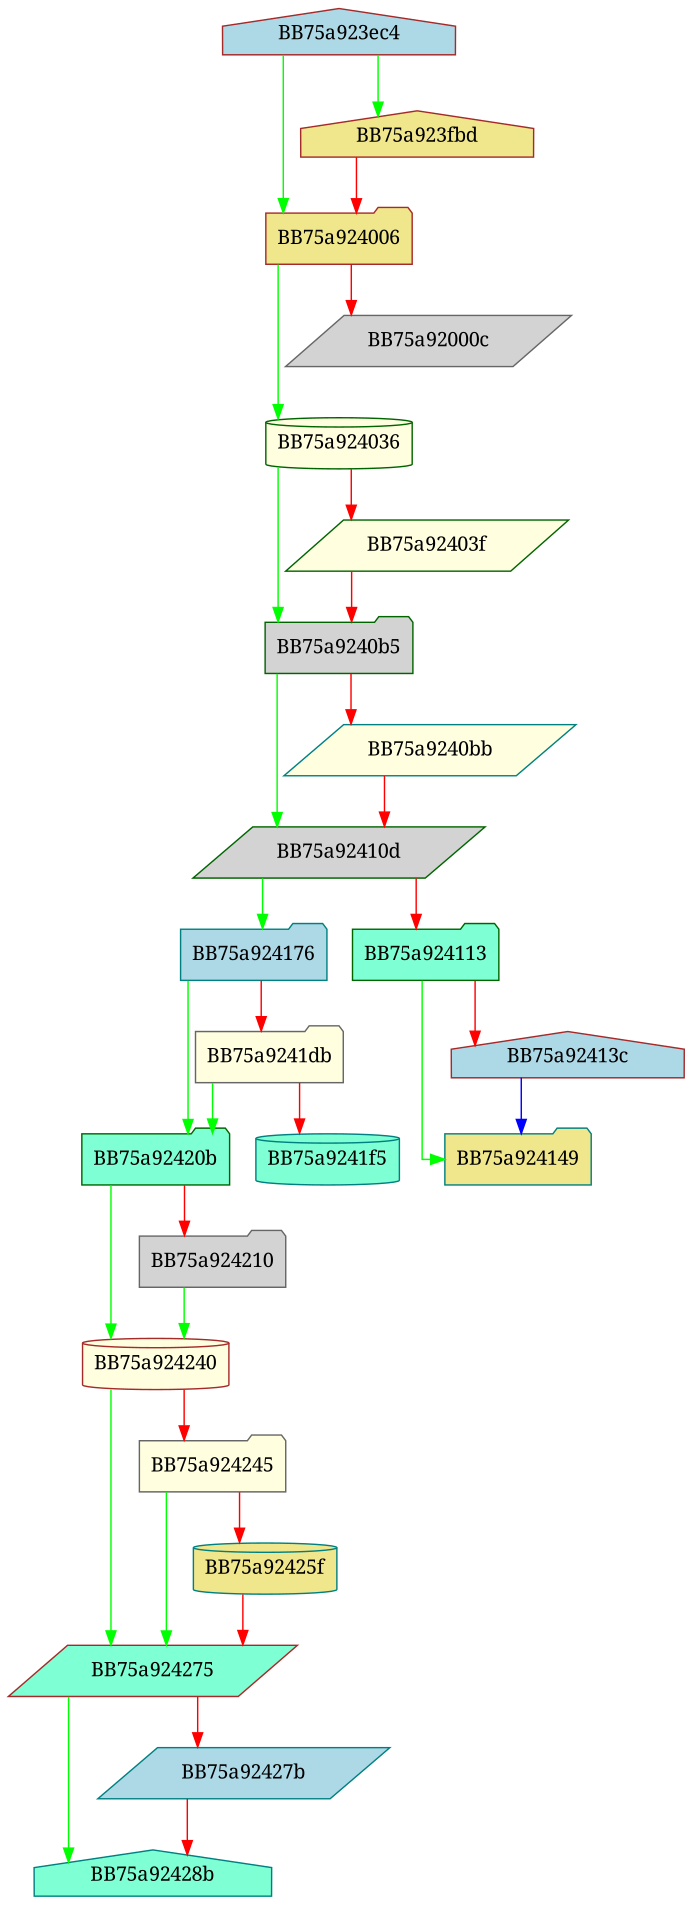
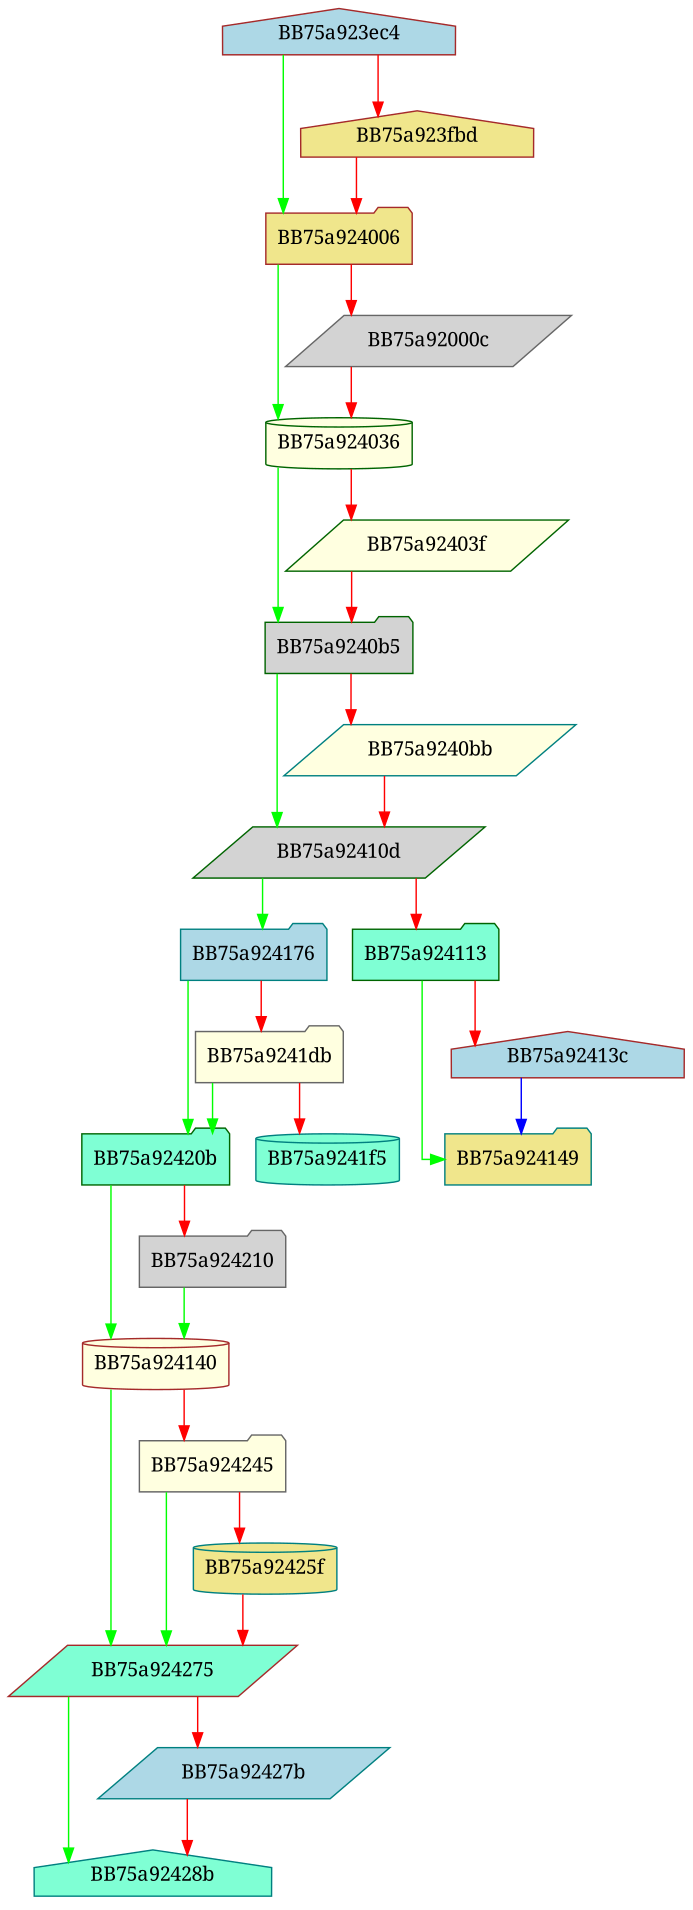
edge "BB75a923ec4" -> "BB75a923fbd": color green -> red
edge "BB75a92000c" -> "BB75a924036": added
node "BB75a924240": label "BB75a924240" -> "BB75a924140"
